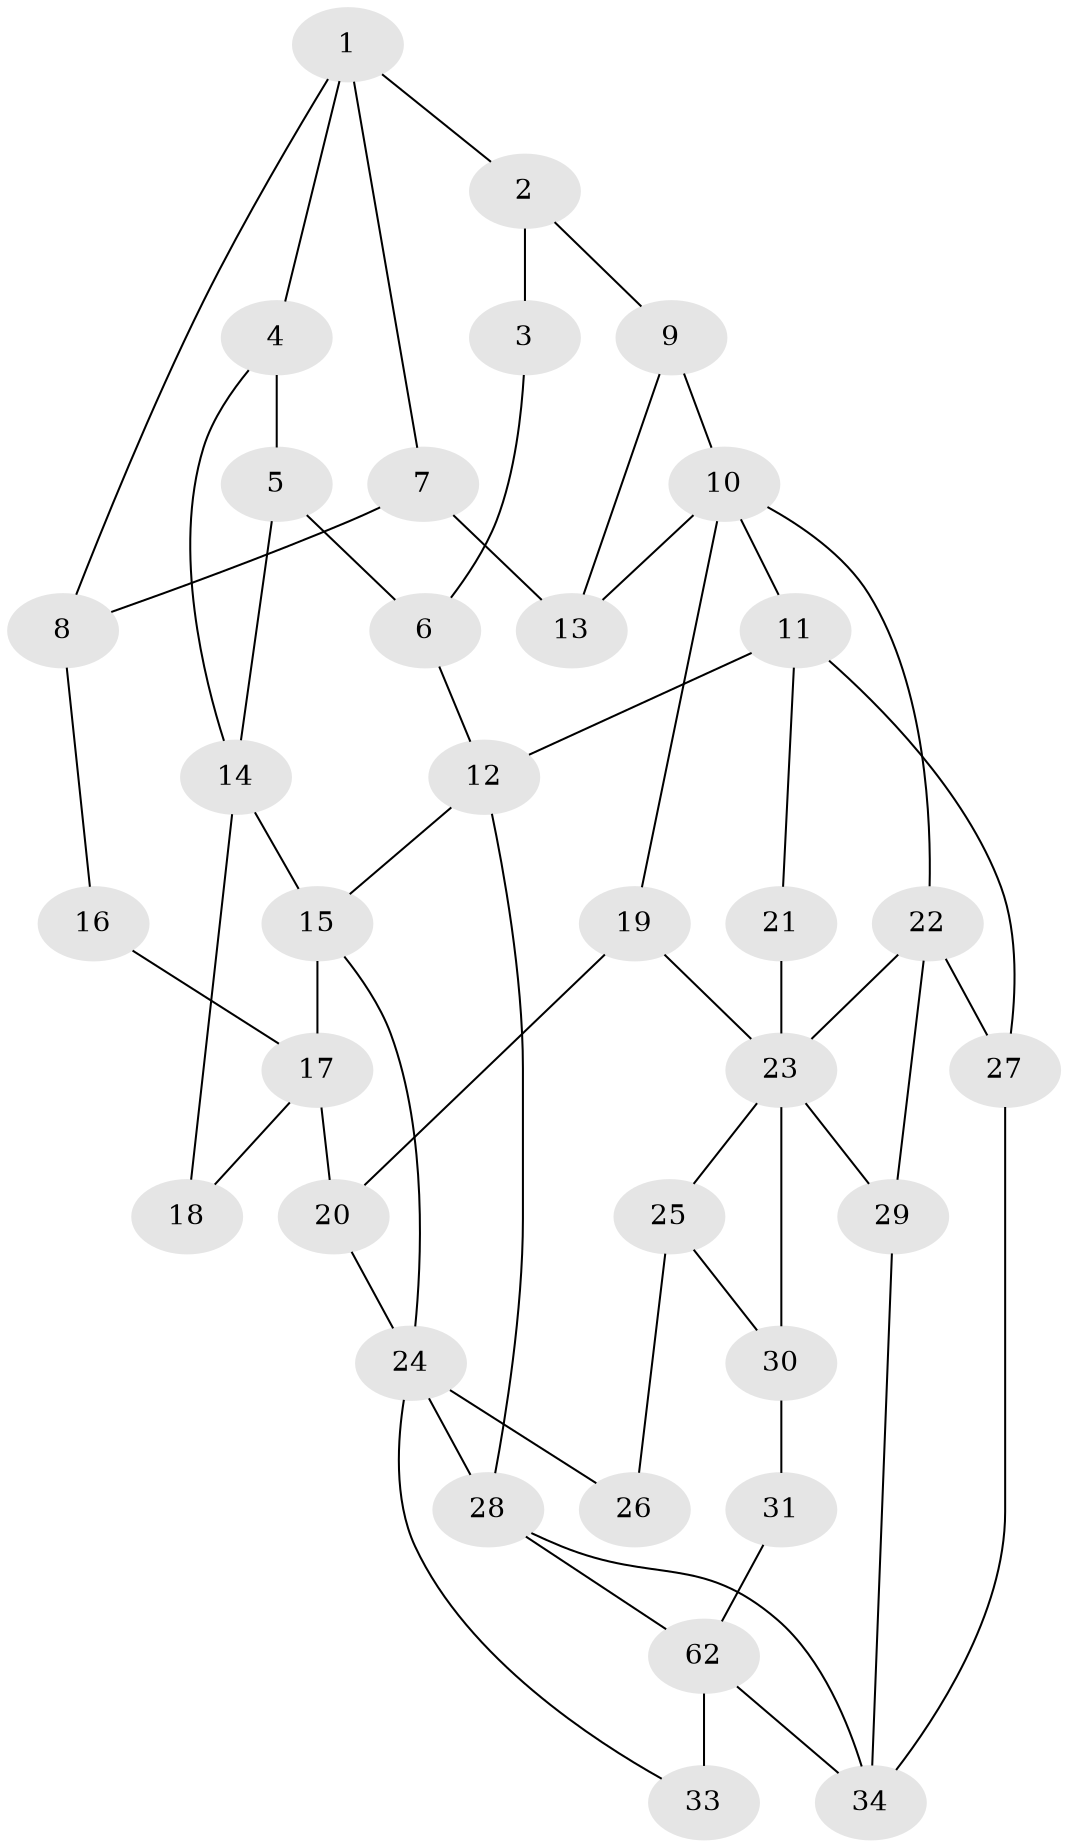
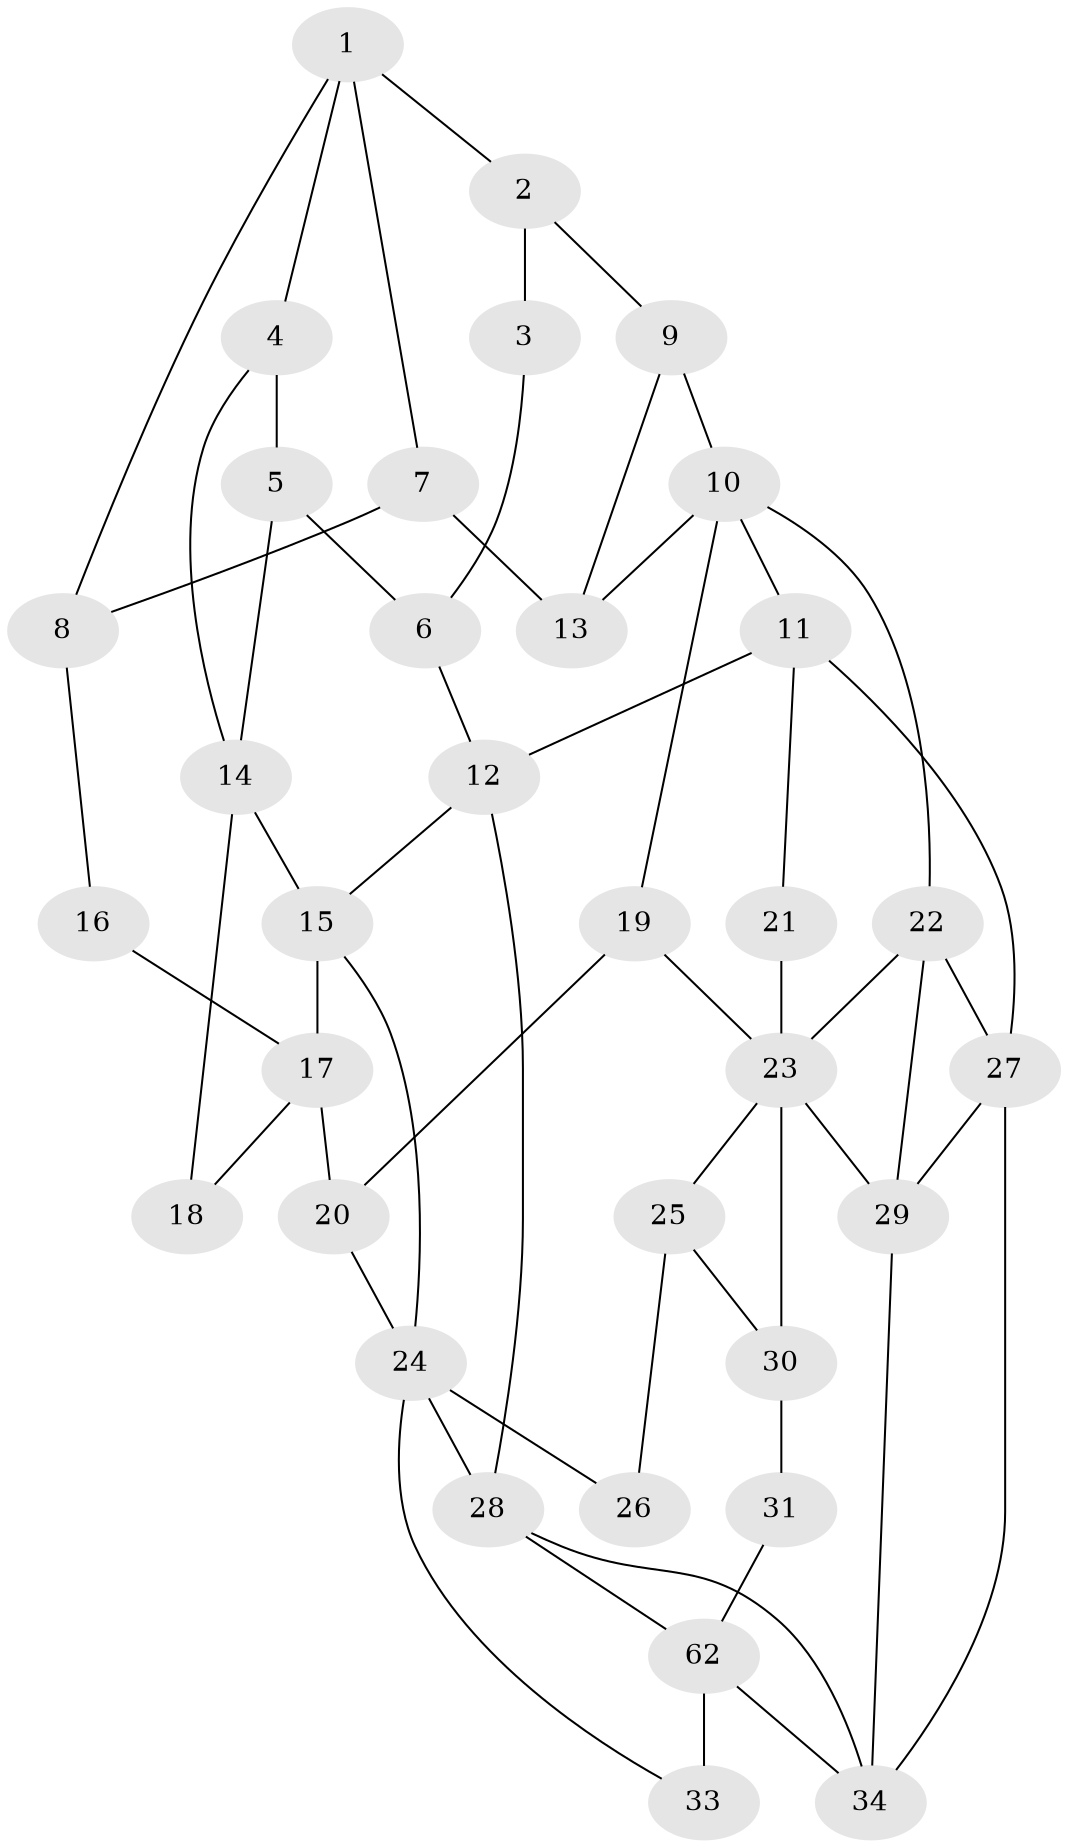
edge "27" -- "29": added
